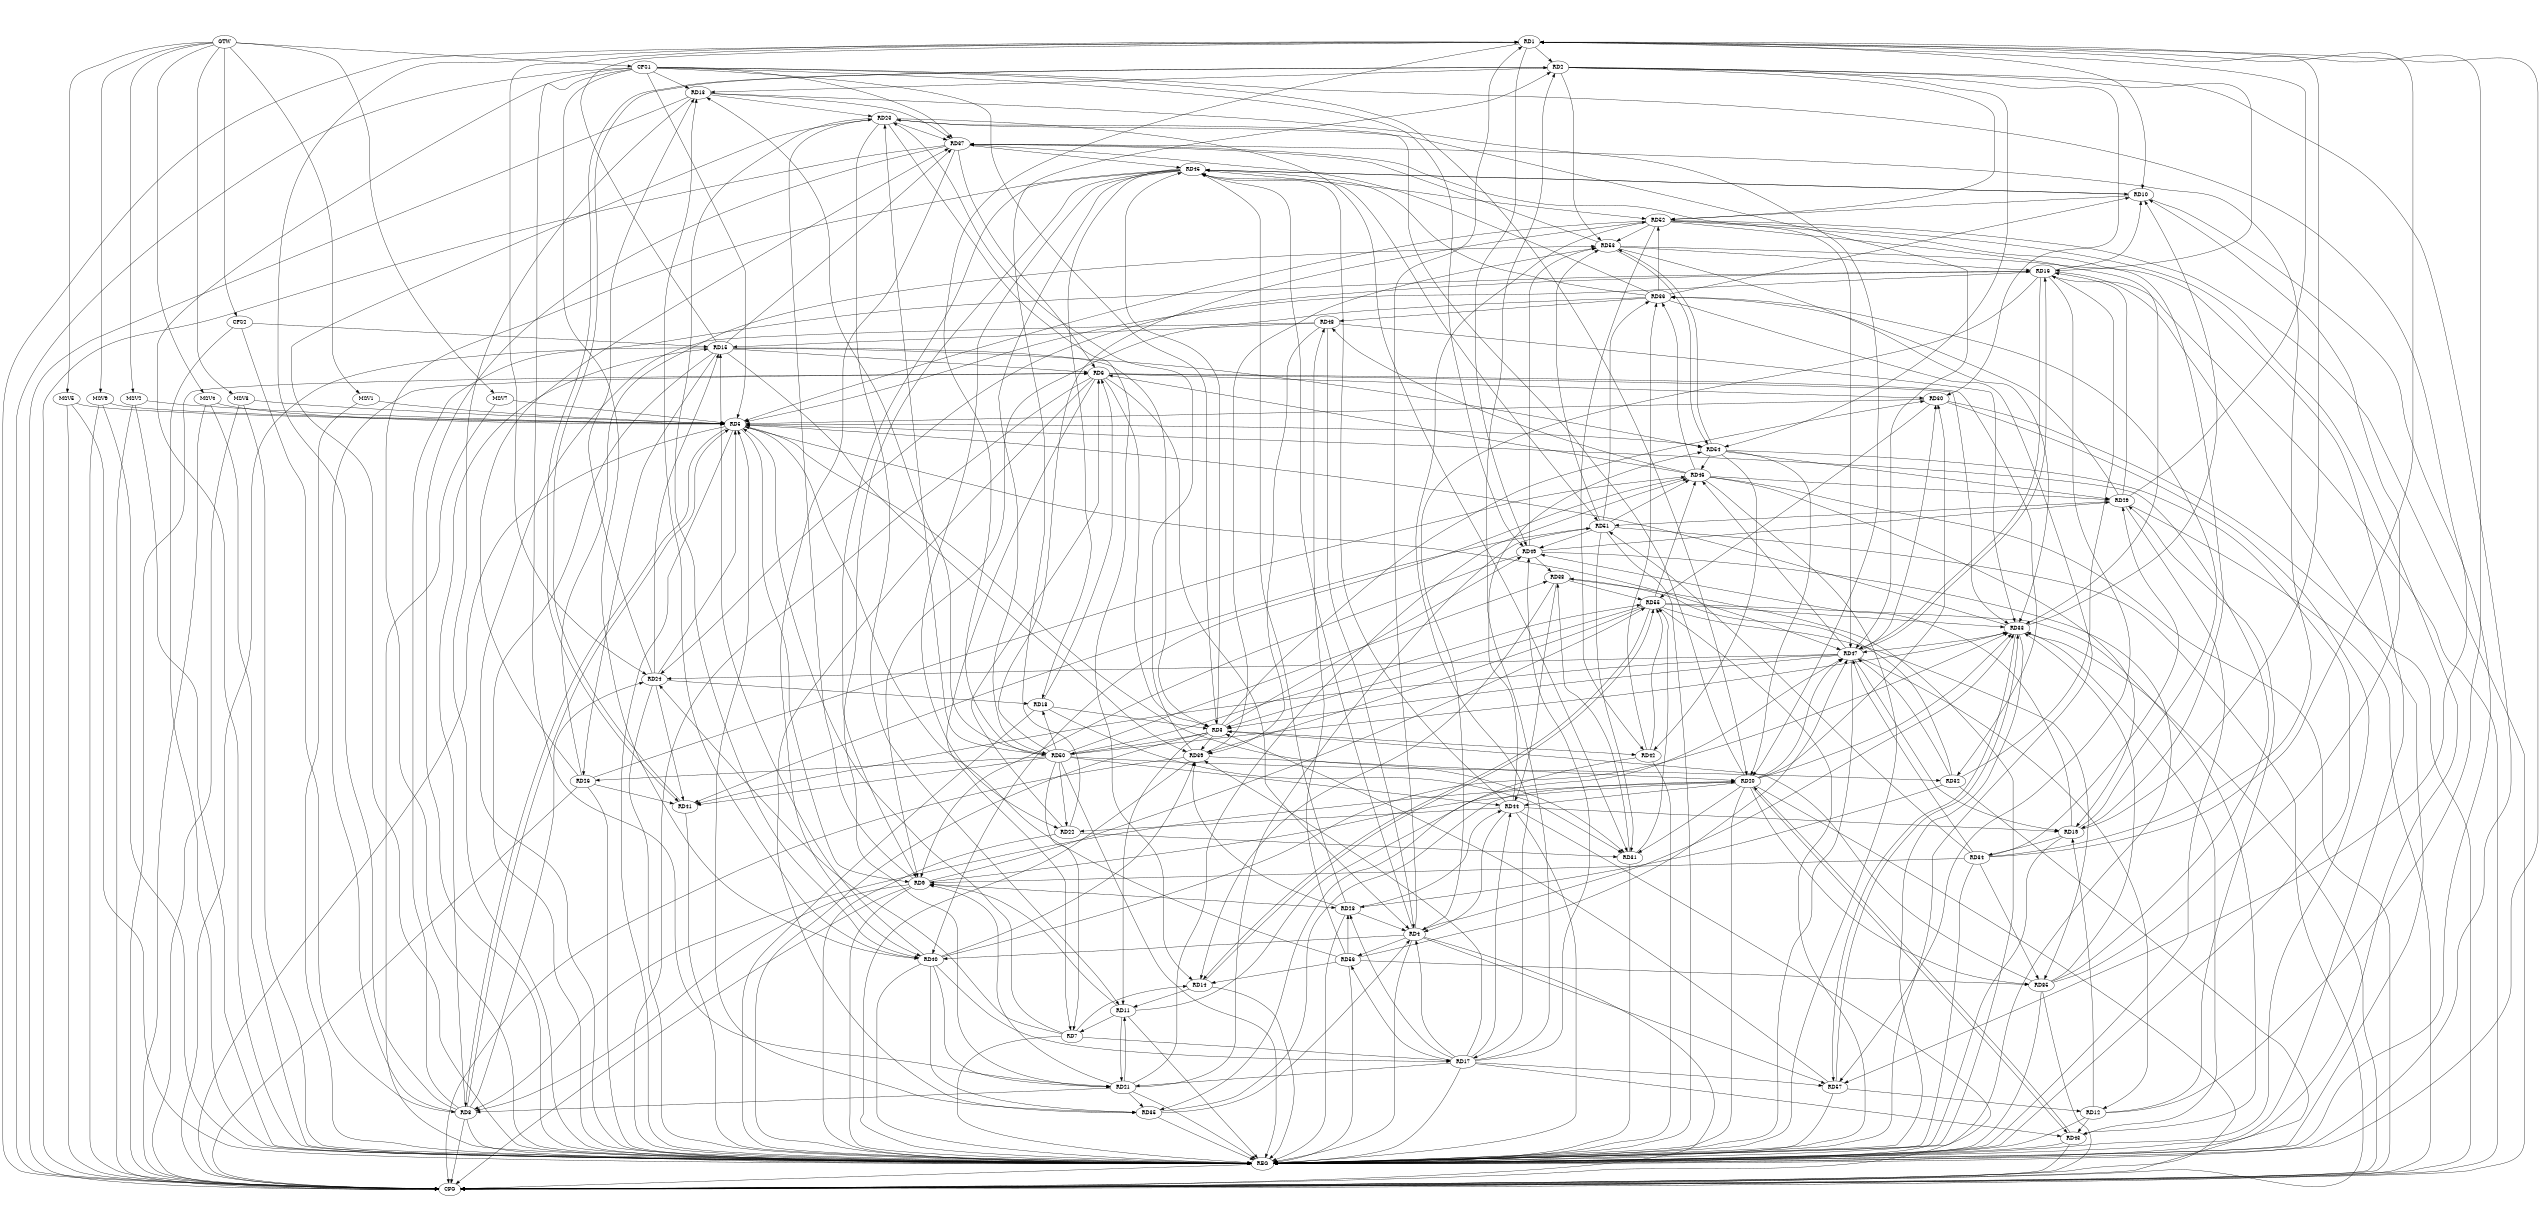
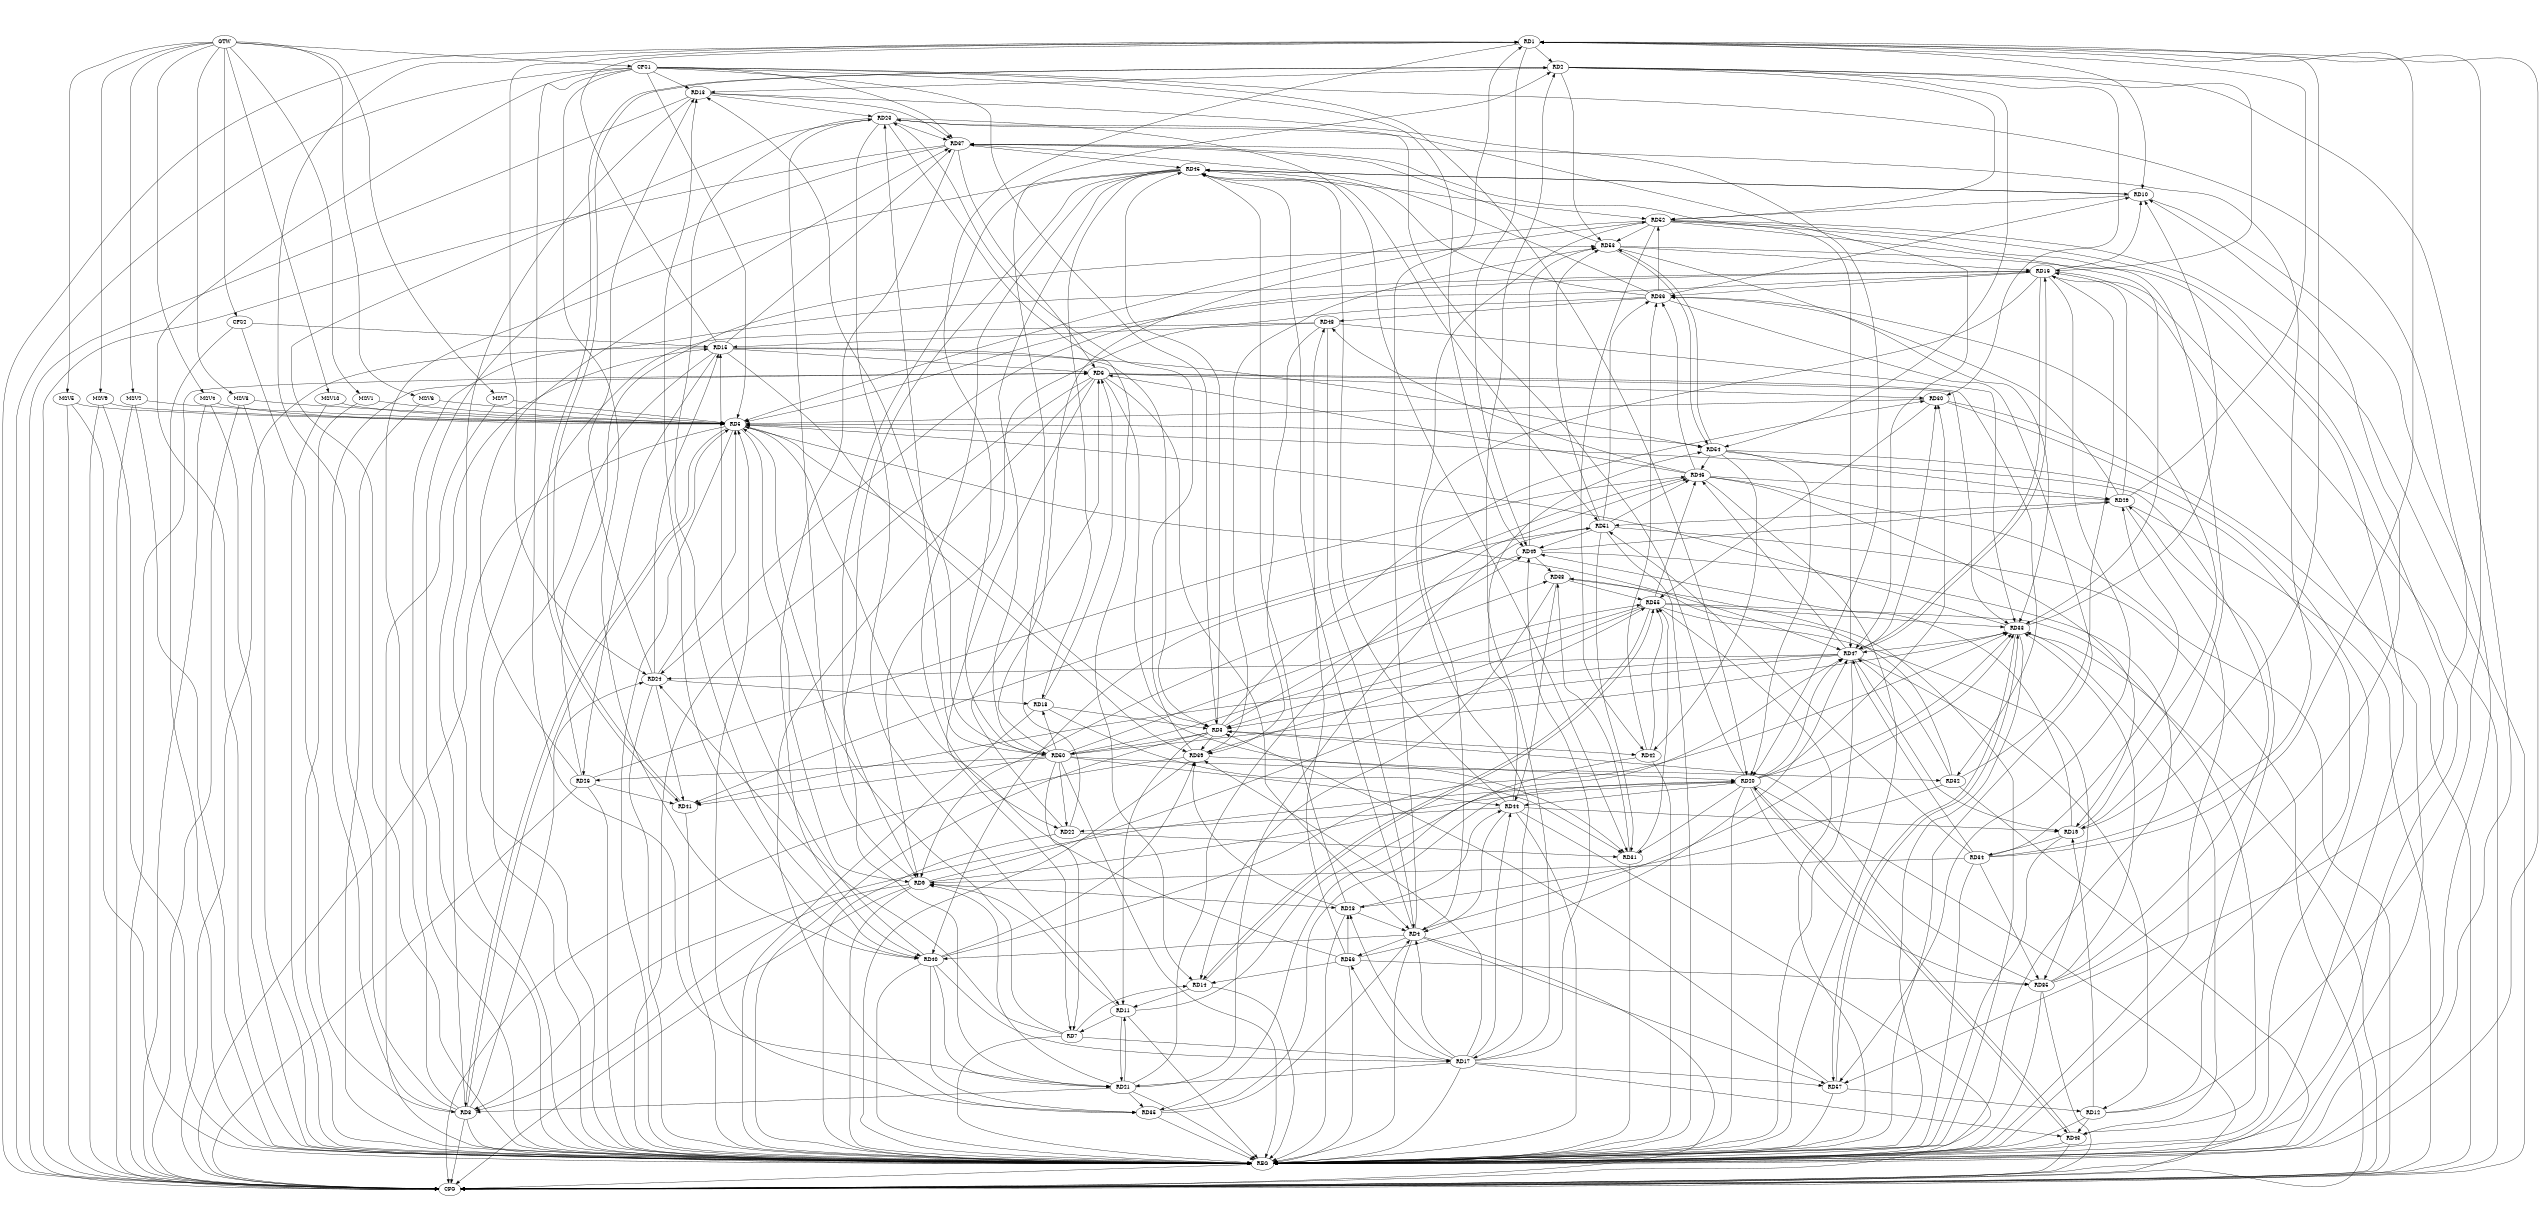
edge "RD16" -> "RD36": added
node "MSV10": added
node "MSV6": added
